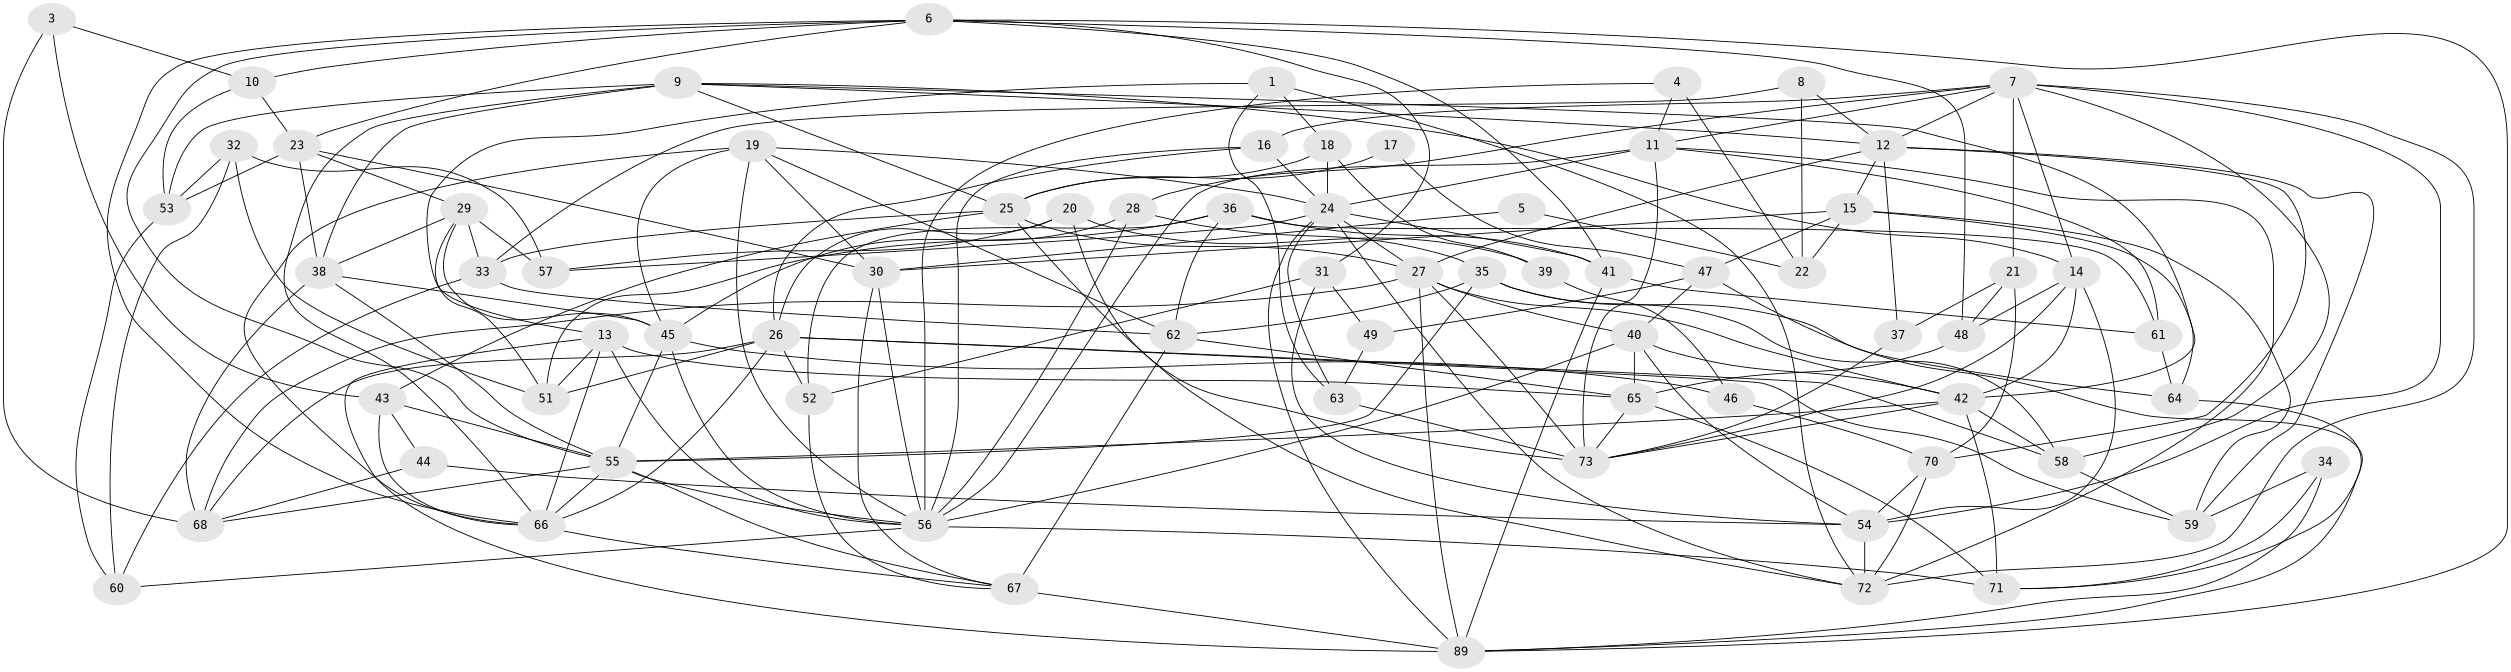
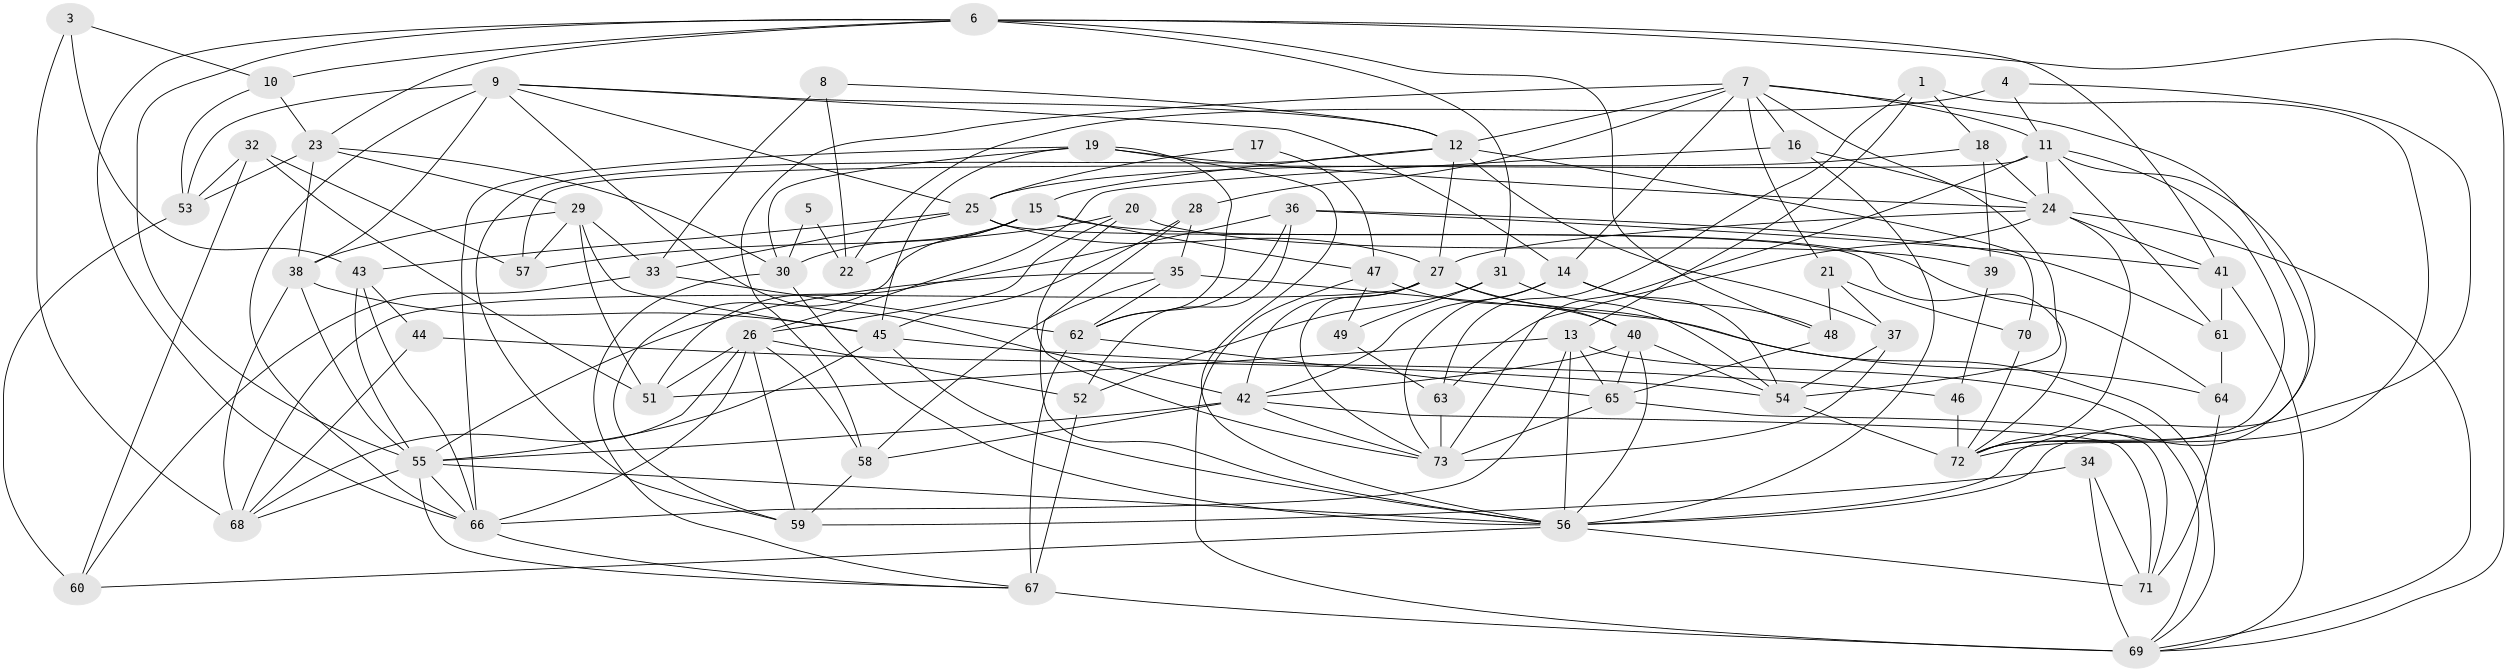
edge "24" -- "57": now "11" -- "57"
edge "46" -- "70": now "46" -- "72"
edge "70" -- "54": now "37" -- "54"
node "89": label "89" -> "69"
